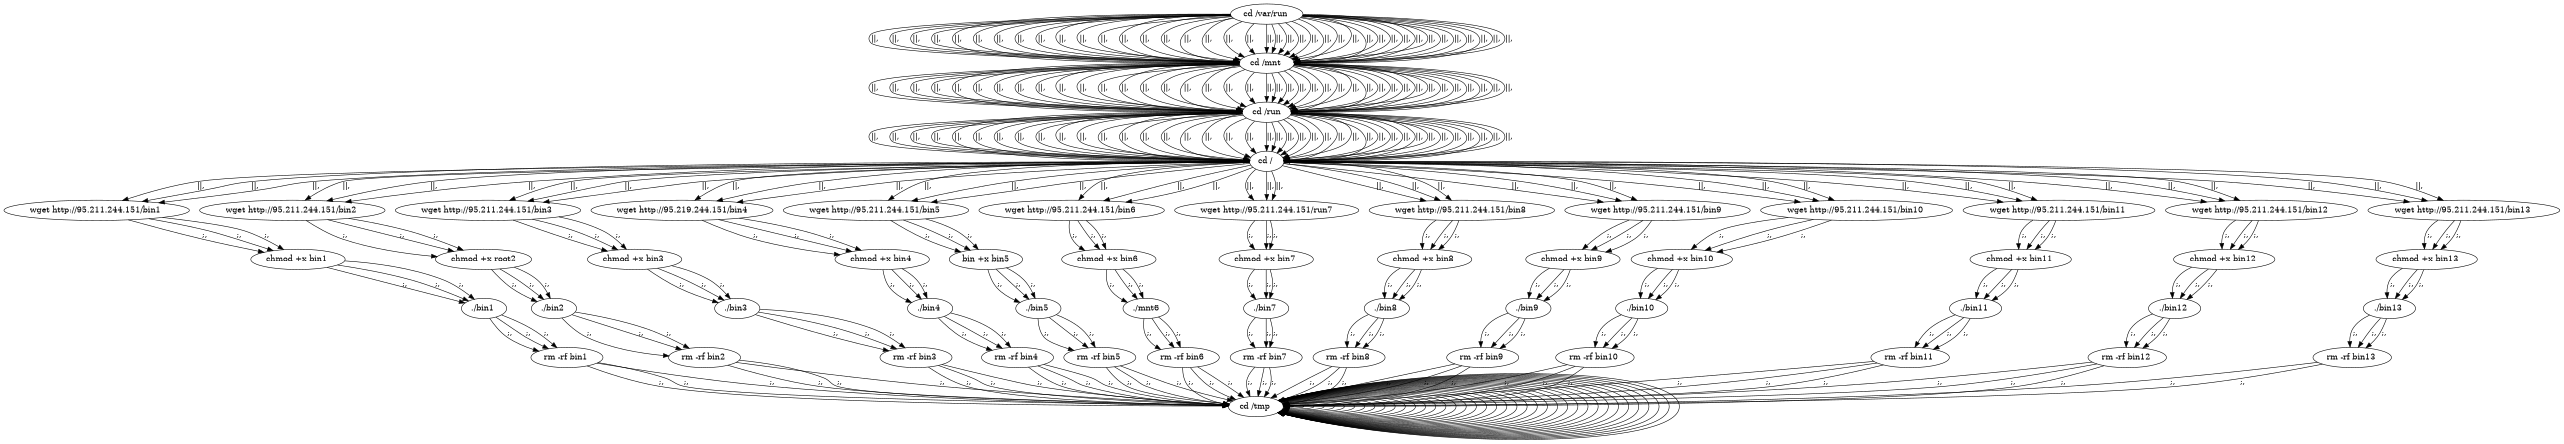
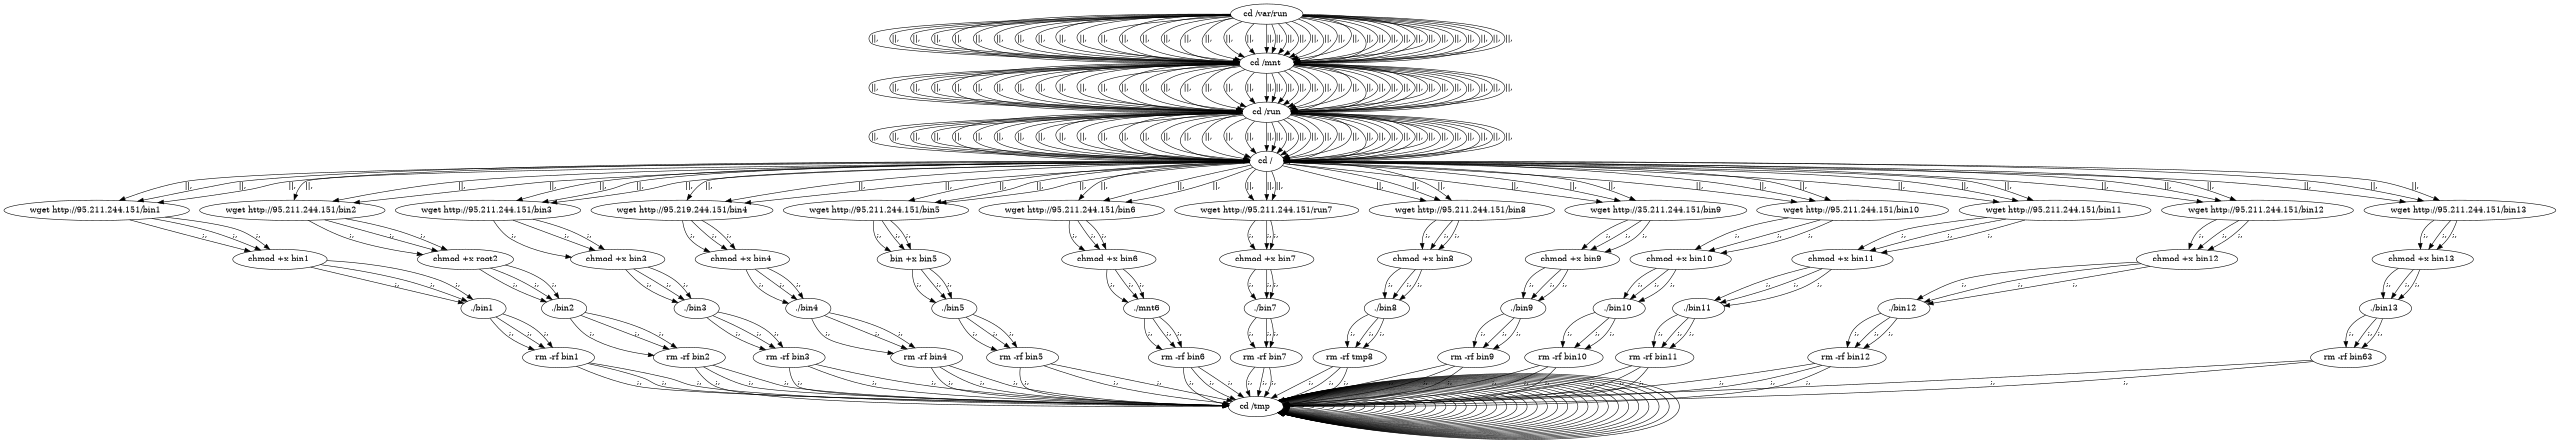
node "wget http://95.211.244.151/bin9": label "wget http://95.211.244.151/bin9" -> "wget http://35.211.244.151/bin9"
node "rm -rf bin8": label "rm -rf bin8" -> "rm -rf tmp8"
node "rm -rf bin13": label "rm -rf bin13" -> "rm -rf bin63"
